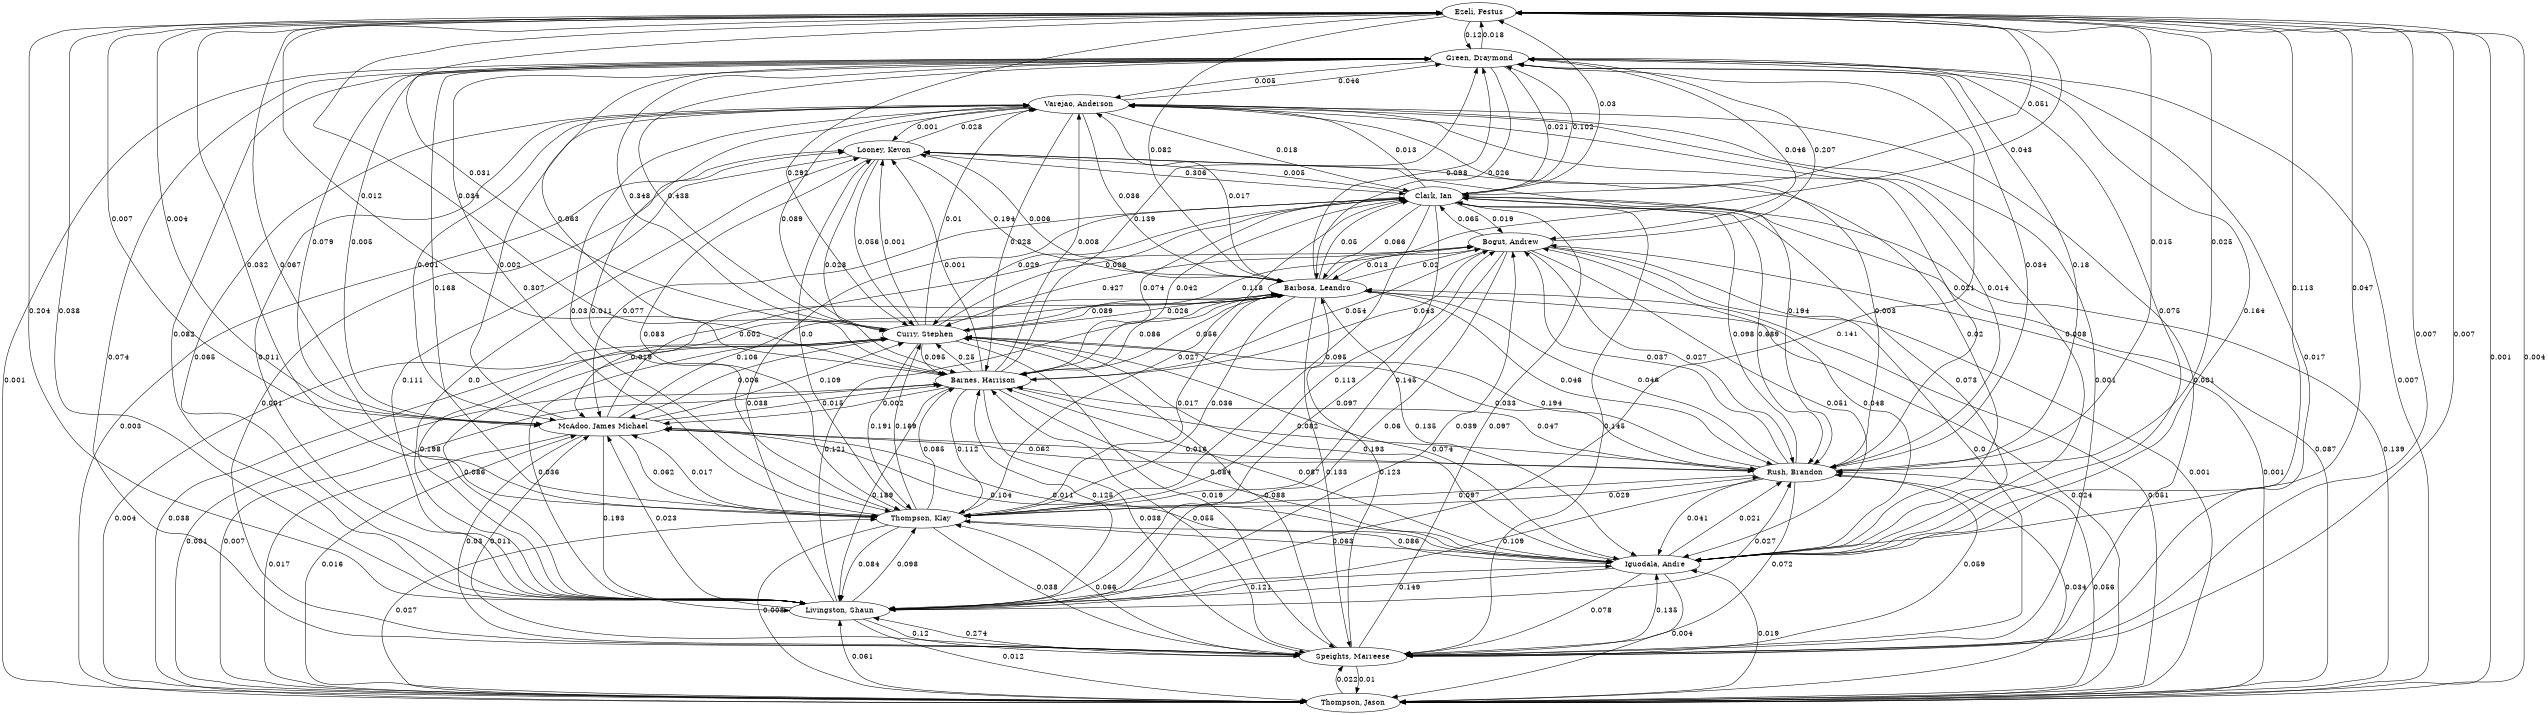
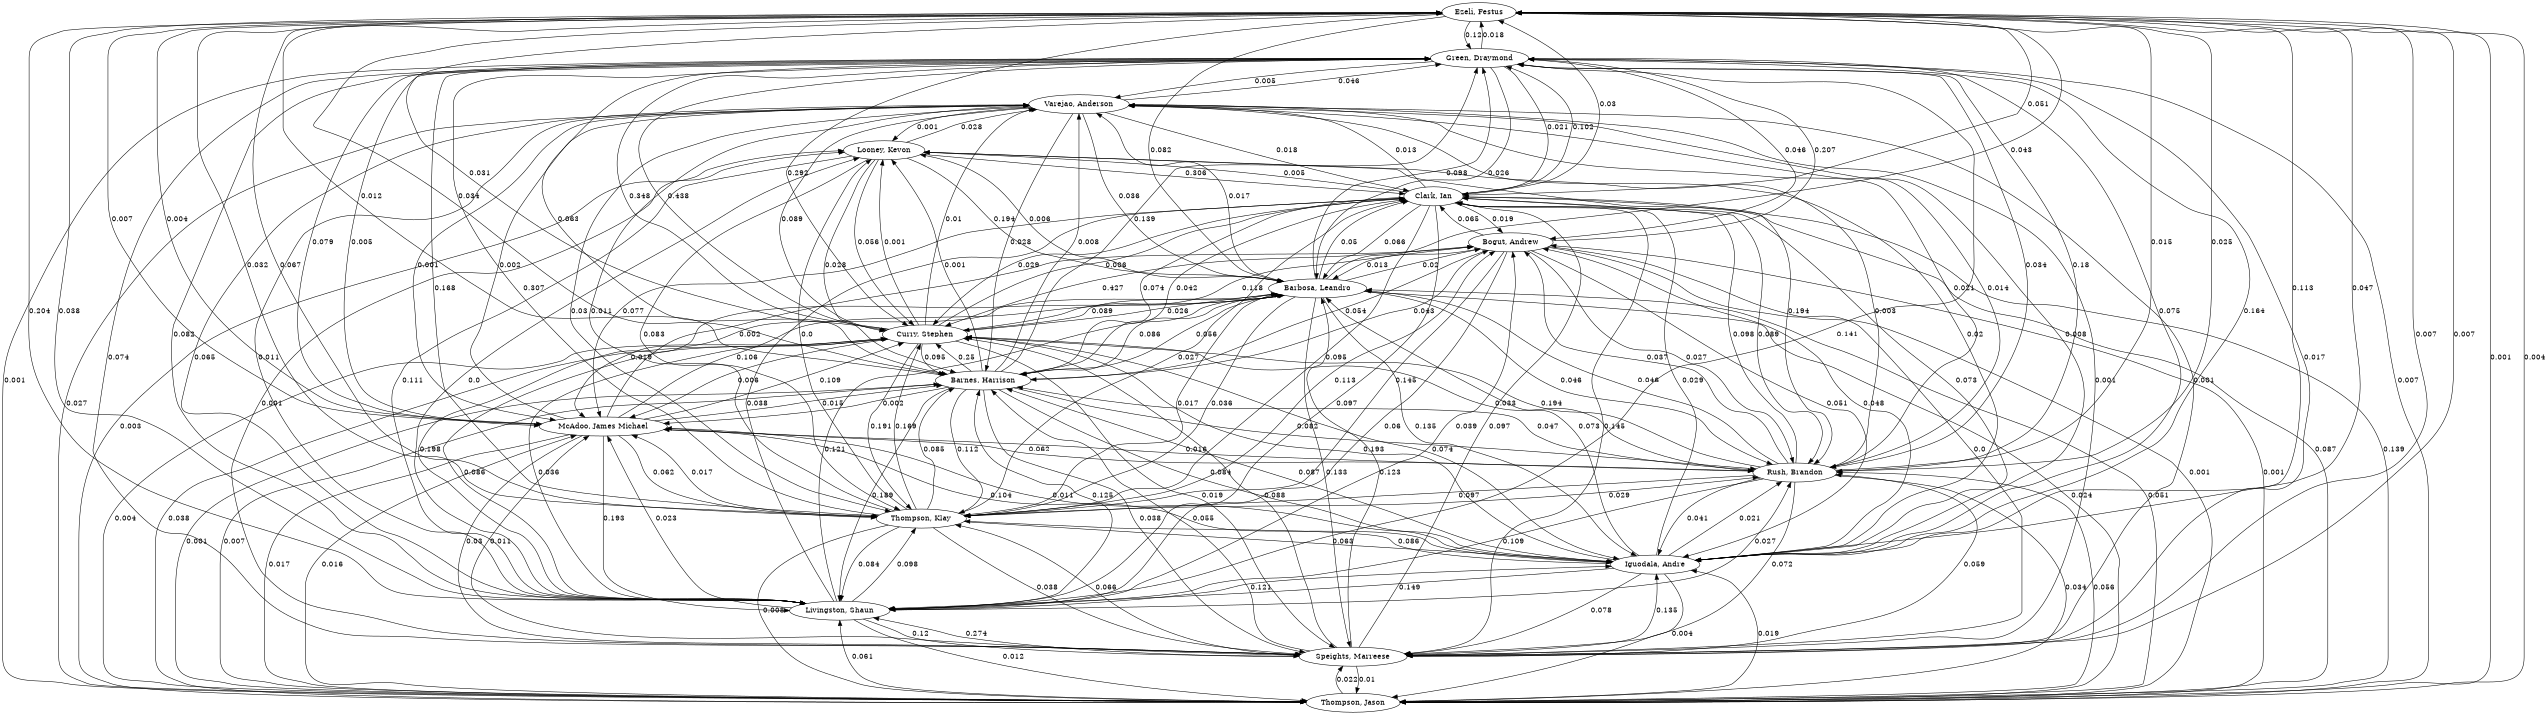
edge "Iguodala, Andre" -> "Clark, Ian": added, label "0.029"
edge "Clark, Ian" -> "Rush, Brandon": label "0.689" -> "0.089"
edge "Iguodala, Andre" -> "Barbosa, Leandro": added, label "0.073"
edge "Thompson, Jason" -> "Thompson, Klay": now "Thompson, Jason" -> "Varejao, Anderson"
